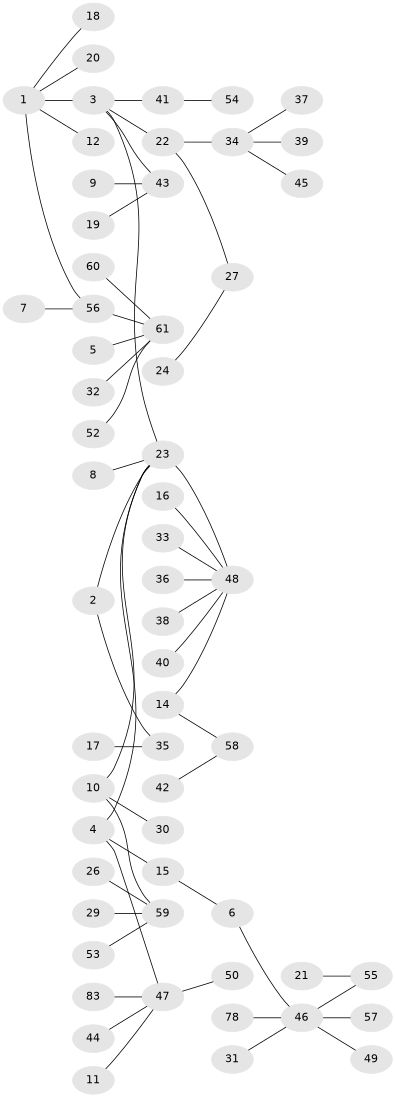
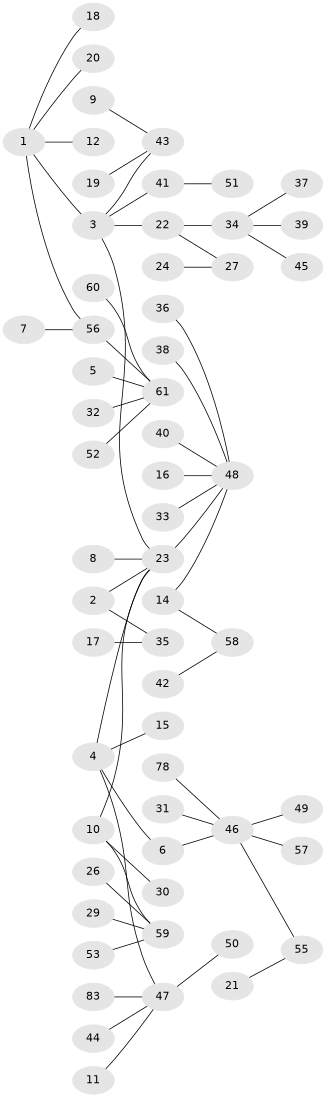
node "54": label "54" -> "51"
edge "15" -- "6": now "4" -- "6"
